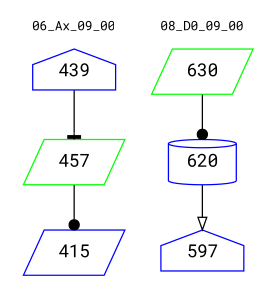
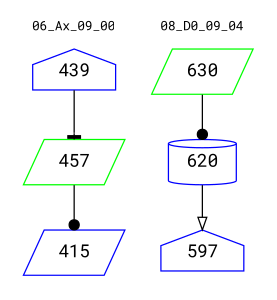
cluster "08_D0_09_00": label "08_D0_09_00" -> "08_D0_09_04"
